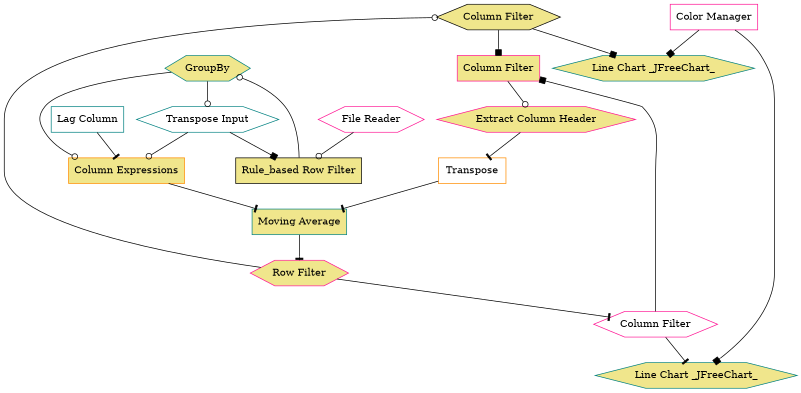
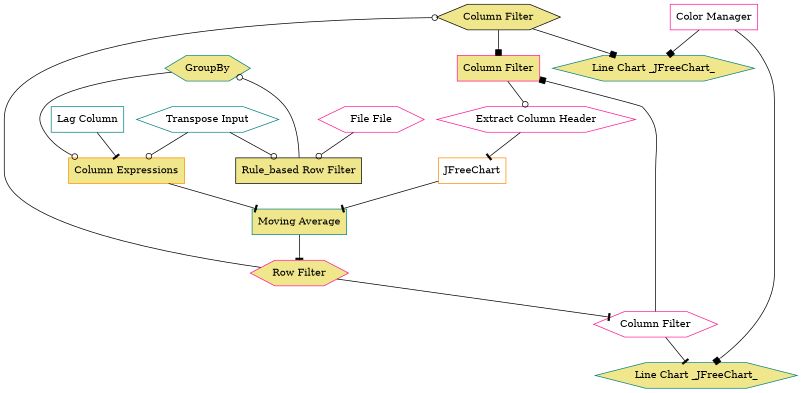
edge "GroupBy" -> "Transpose Input": removed
node "File Reader": label "File Reader" -> "File File"
node "Extract Column Header": fillcolor khaki -> white
edge "Transpose Input" -> "Rule_based Row Filter": arrowhead box -> odot
node "Transpose": label "Transpose" -> "JFreeChart"
